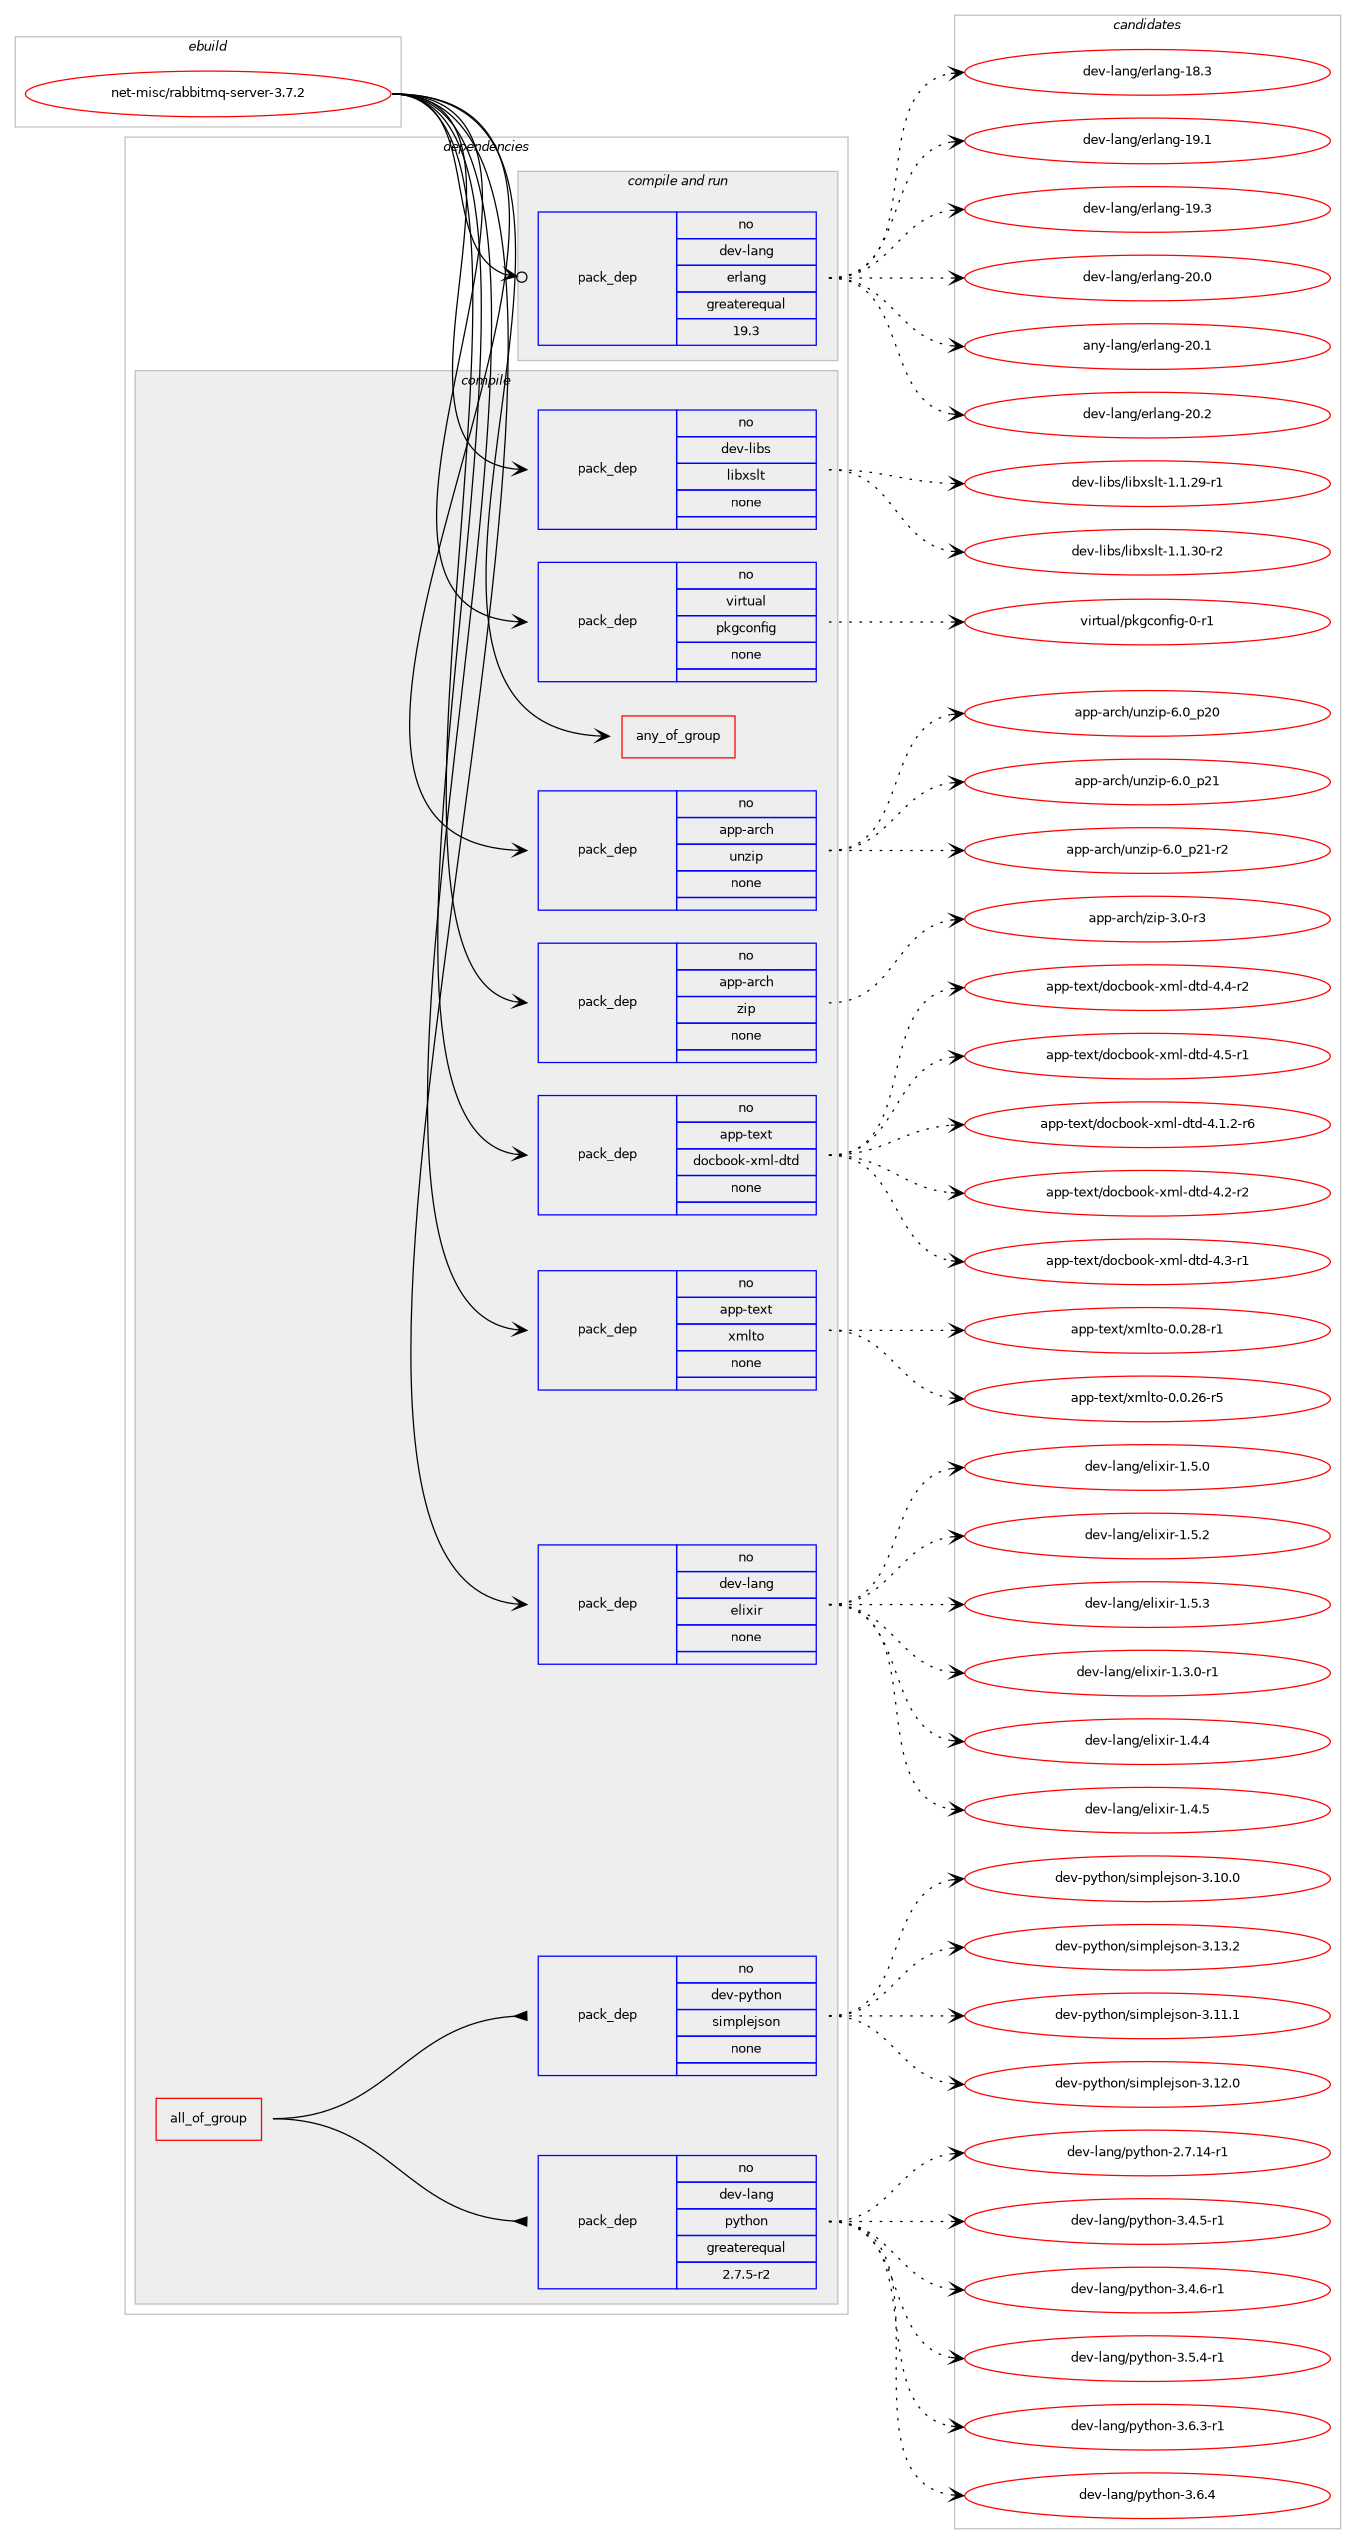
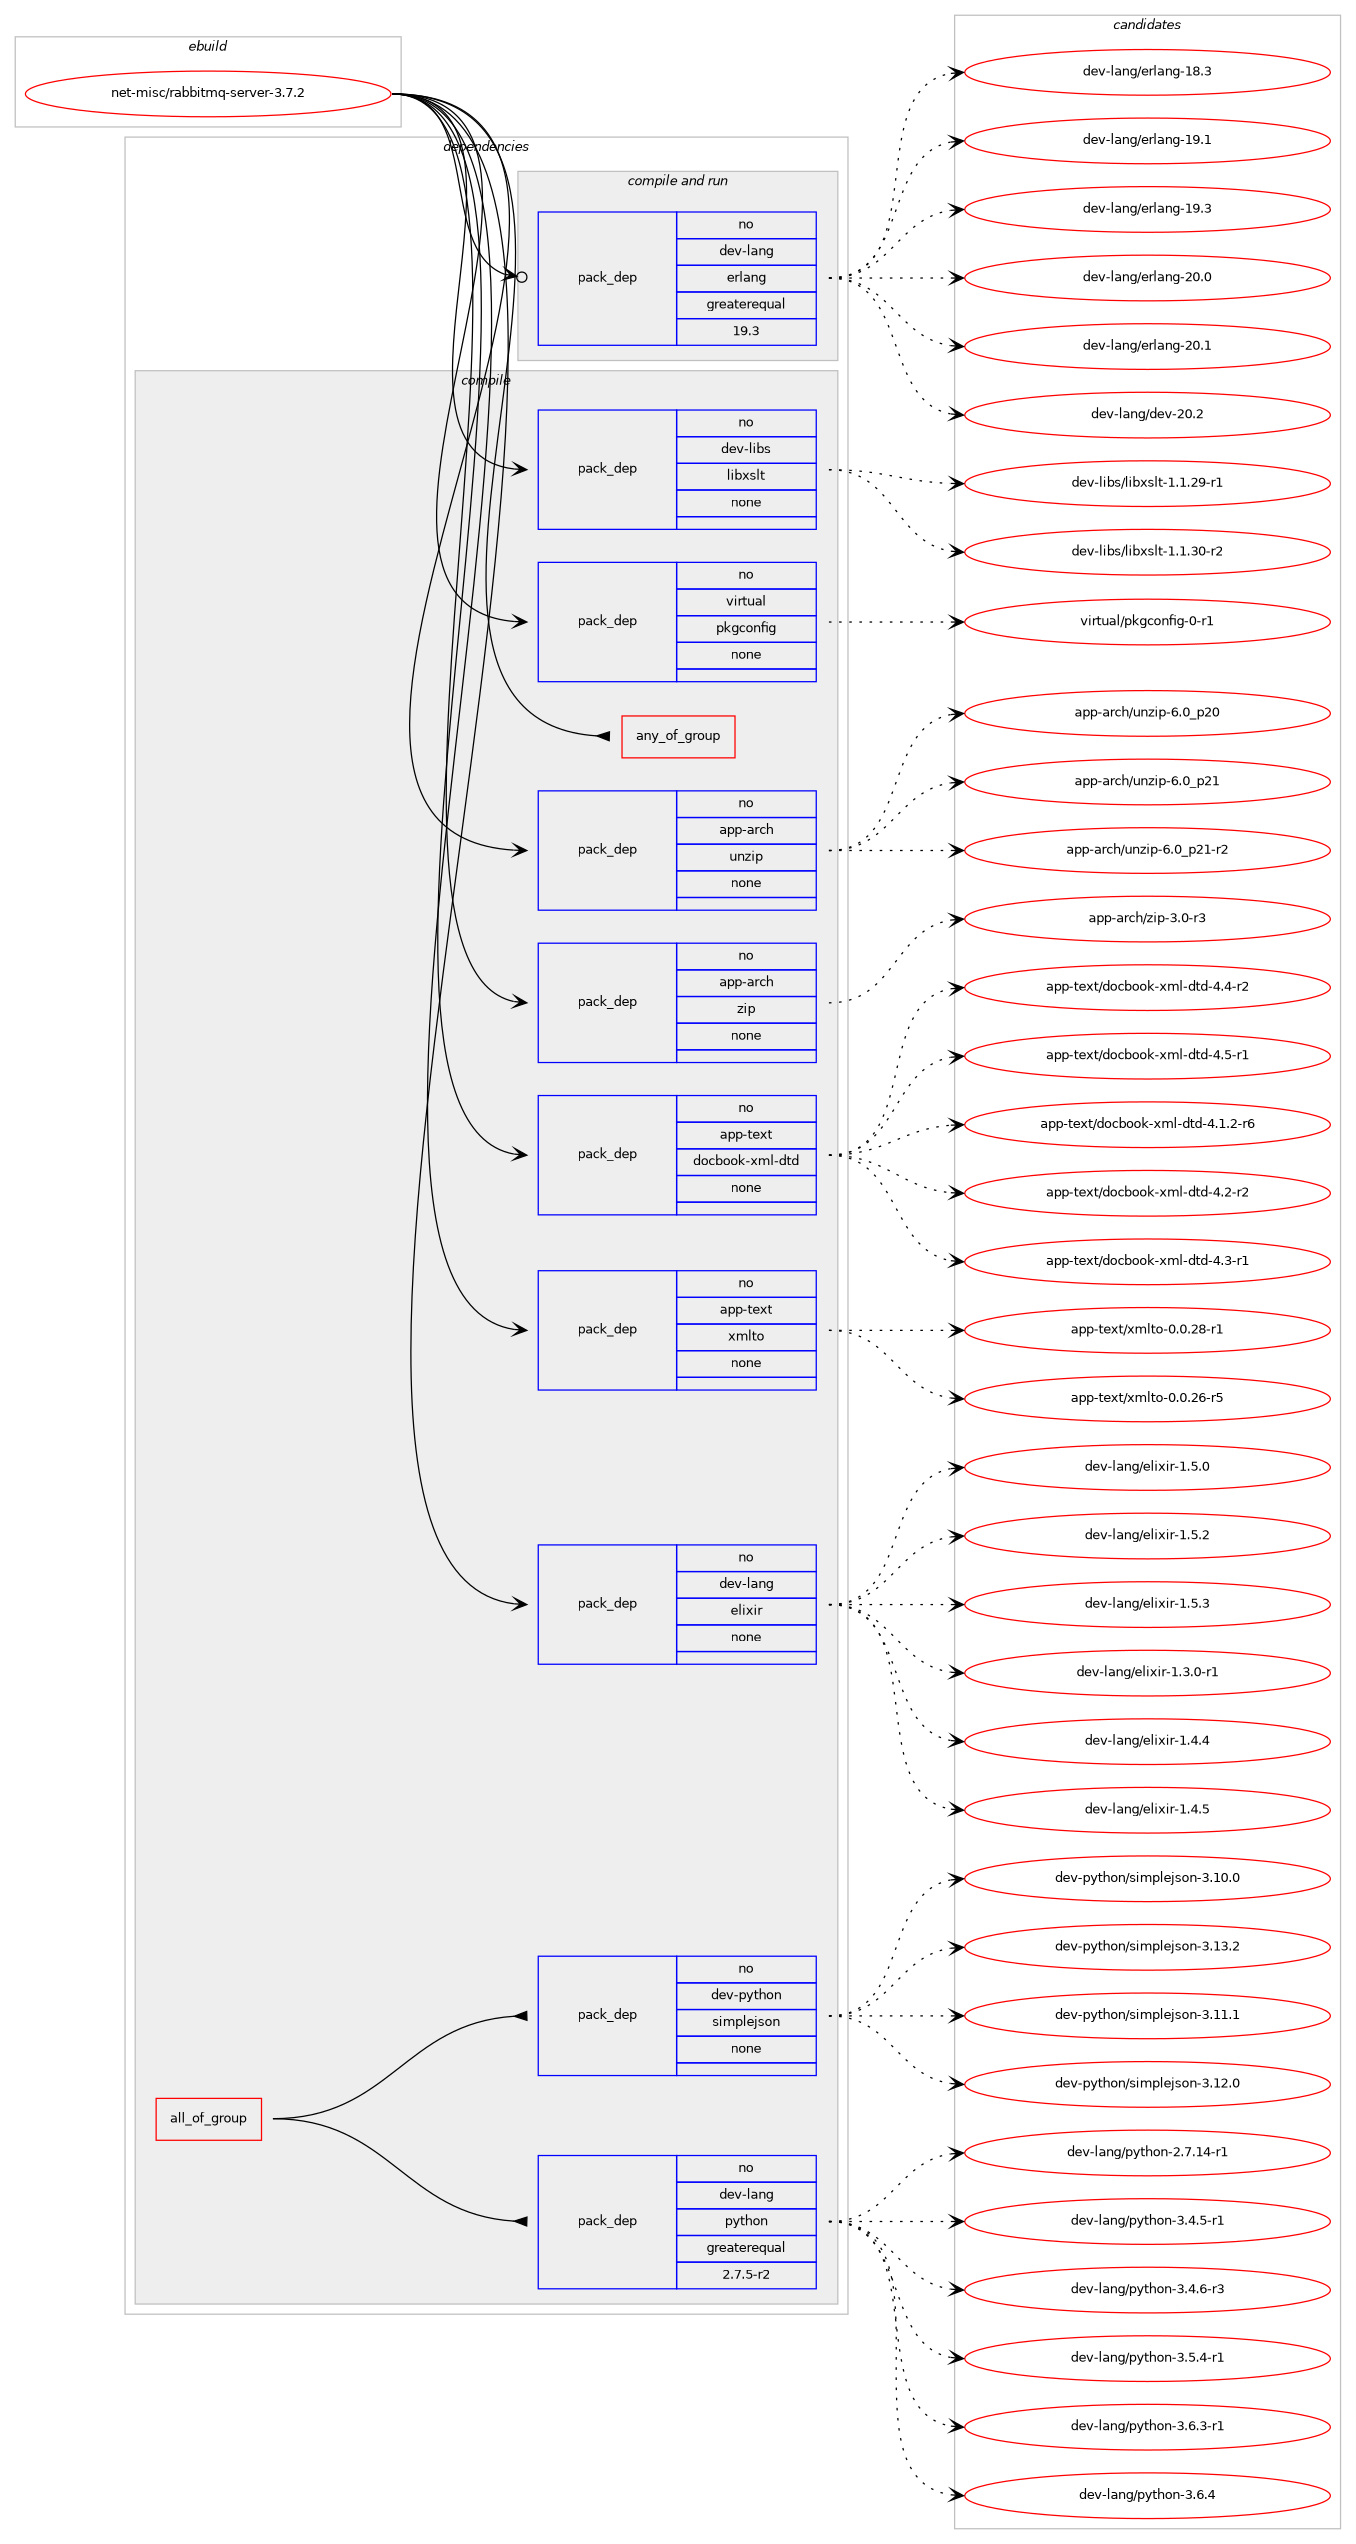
node "any-lang/erlang-20.1": label "any-lang/erlang-20.1" -> "dev-lang/erlang-20.1"
node "dev-lang/erlang-20.2": label "dev-lang/erlang-20.2" -> "dev-lang/dev-20.2"
edge "net-misc/rabbitmq-server-3.7.2" -> "any_of_group": arrowhead vee -> inv
node "dev-lang/python-3.4.6-r1": label "dev-lang/python-3.4.6-r1" -> "dev-lang/python-3.4.6-r3"
